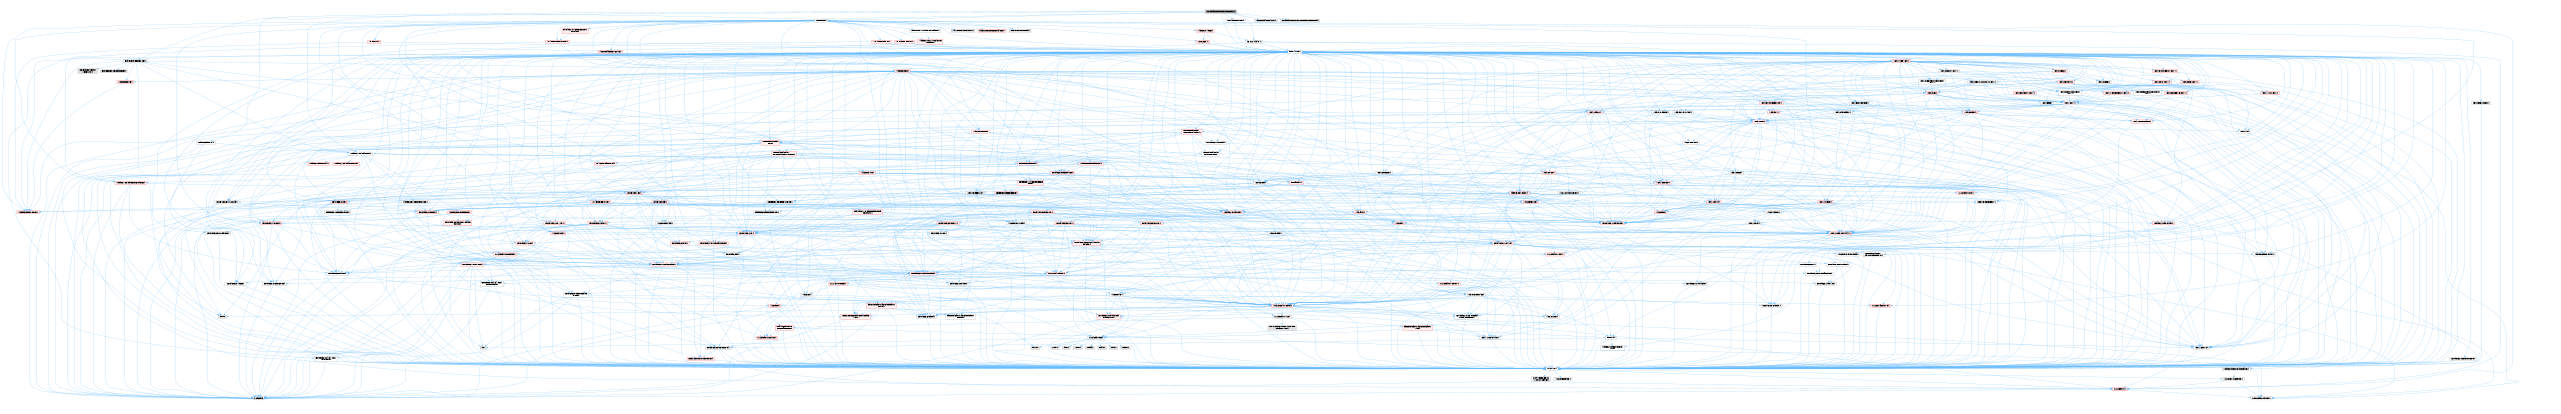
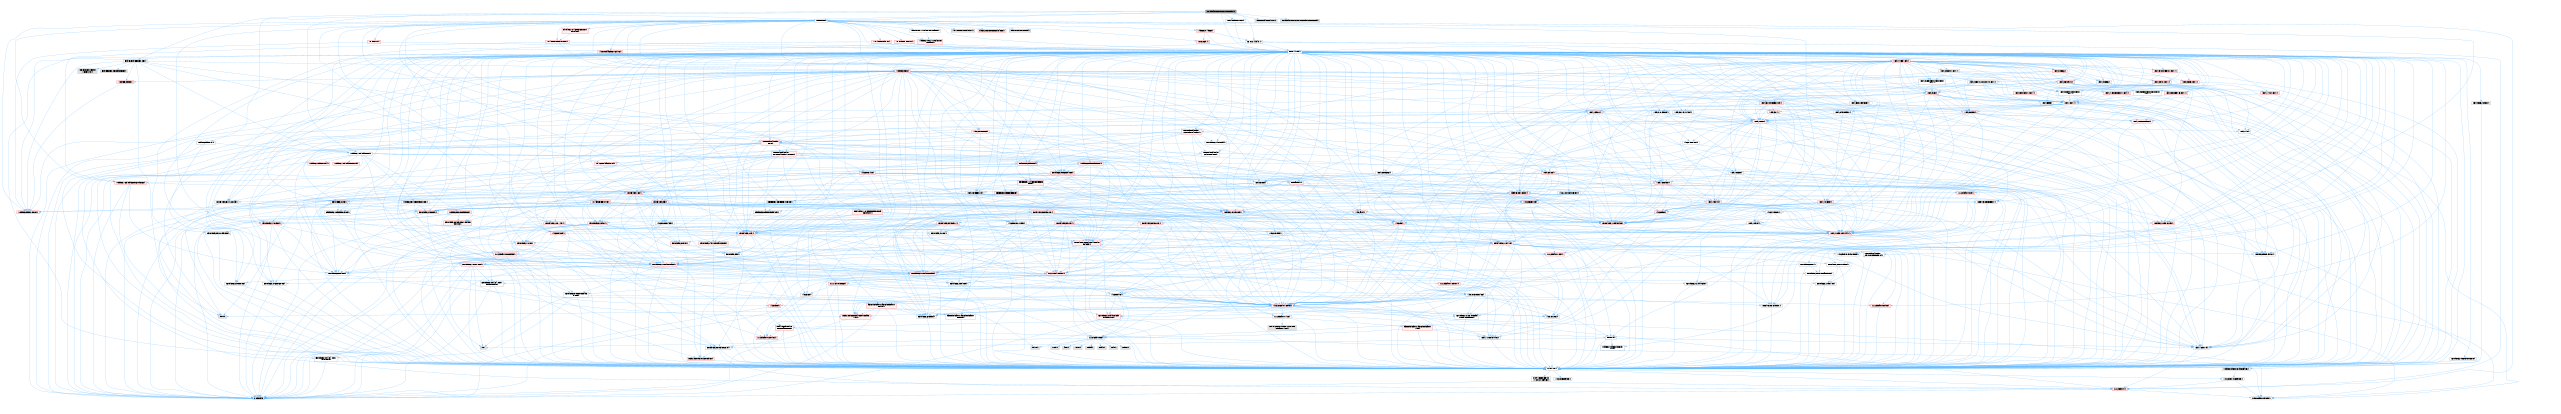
node "UObject/Engine.h": label "UObject/Engine.h" -> "UObject/Object.h"
node "Templates/SWidget.h": label "Templates/SWidget.h" -> "Templates/IsPODType.h"
node "HAL/TaskGraphFwd.h": label "HAL/TaskGraphFwd.h" -> "HAL/PlatformString.h"
